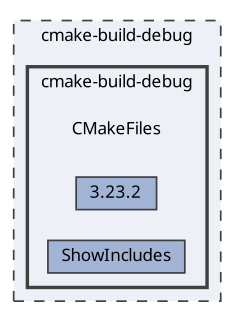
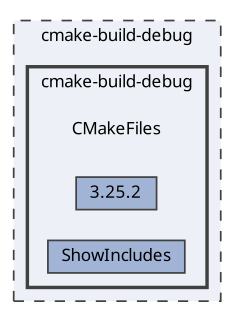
node "3.23.2": label "3.23.2" -> "3.25.2"
